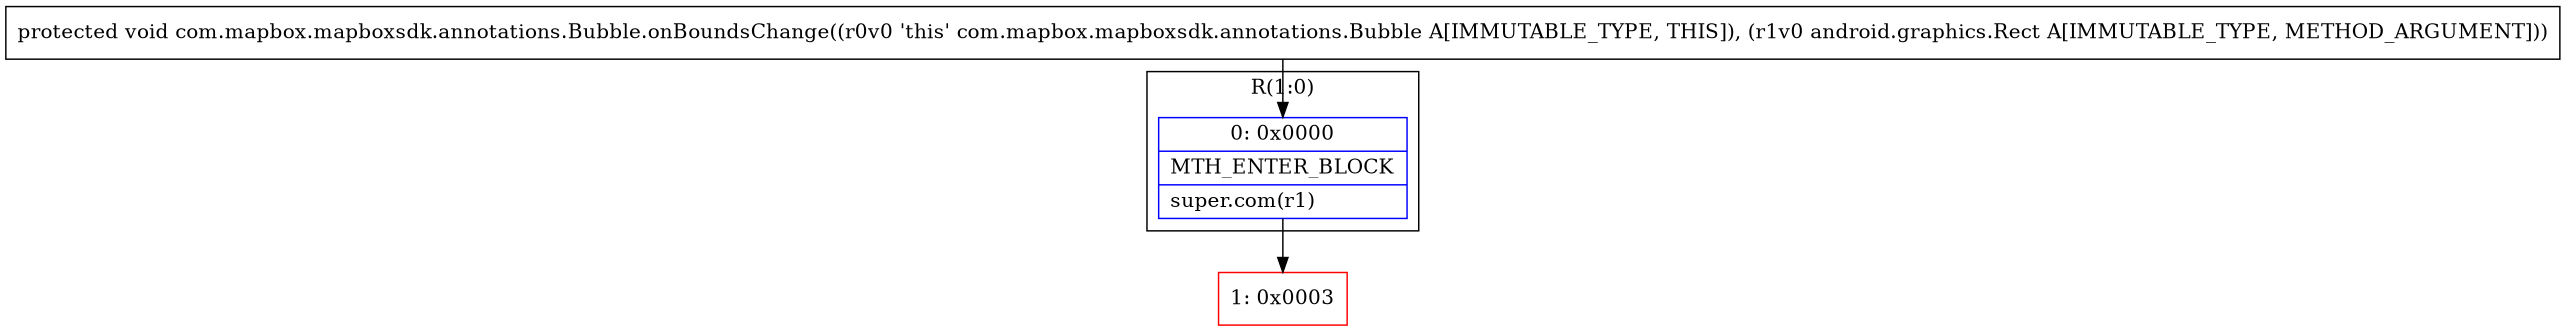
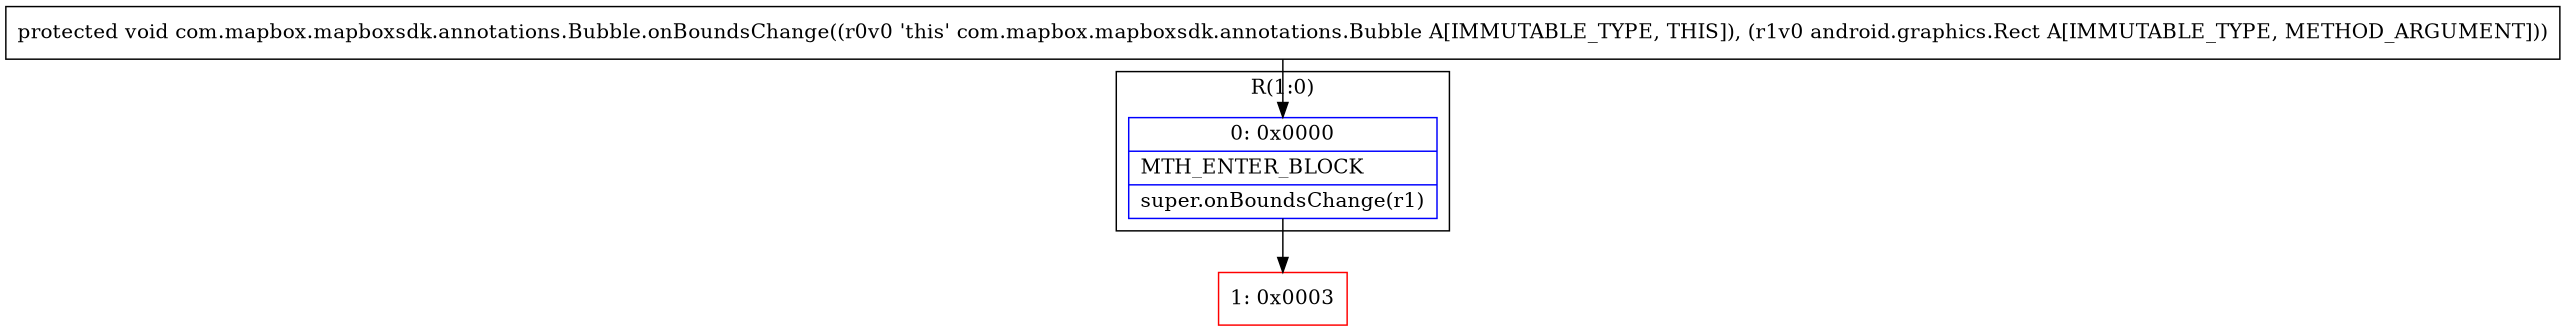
node "0: 0x0000": text "super.com(r1)" -> "super.onBoundsChange(r1)"
